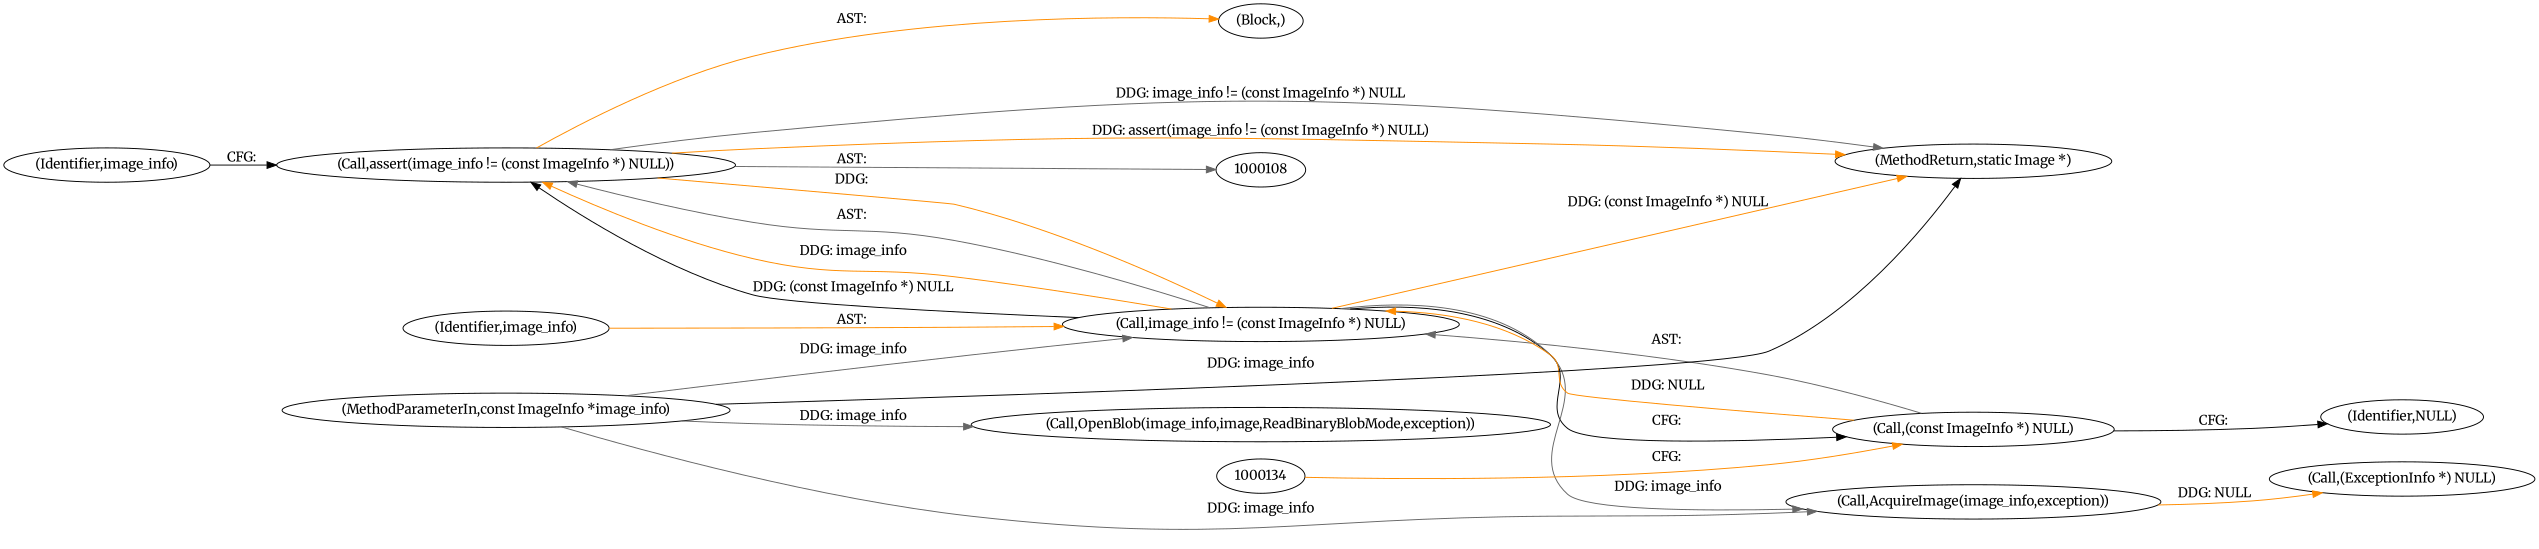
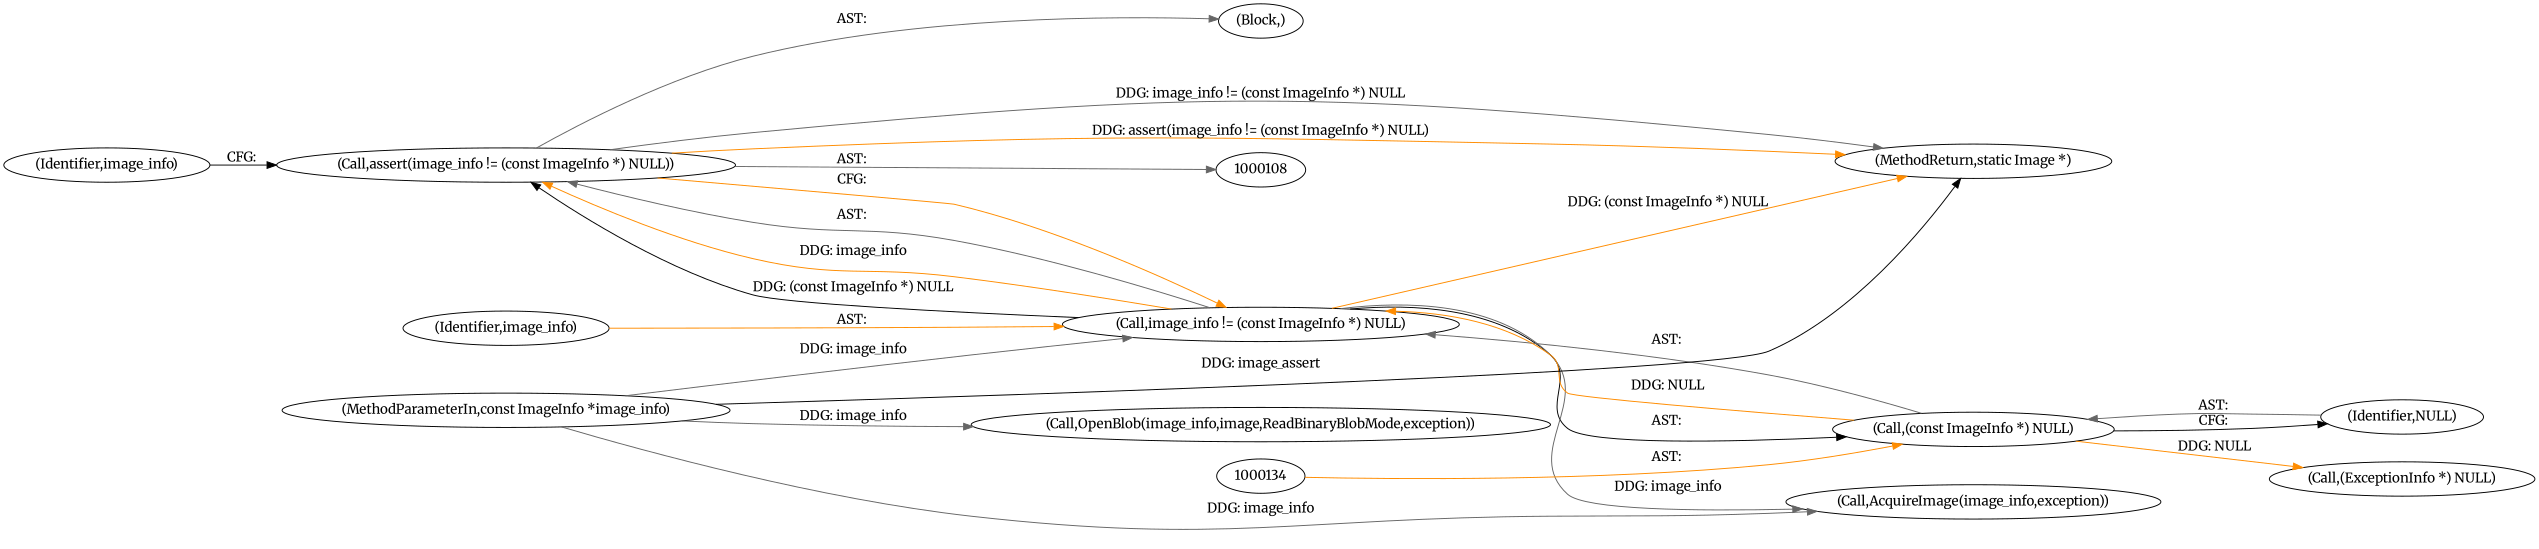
edge "(Call,assert(image_info != (const ImageInfo *) NULL))" -> "(Block,)": color darkorange -> gray40
edge "(Call,assert(image_info != (const ImageInfo *) NULL))" -> "(Call,image_info != (const ImageInfo *) NULL)": label "DDG: " -> "CFG: "
edge "(MethodParameterIn,const ImageInfo *image_info)" -> "(MethodReturn,static Image *)": label "DDG: image_info" -> "DDG: image_assert"
edge "(Identifier,NULL)" -> "(Call,(const ImageInfo *) NULL)": added, label "AST:"
edge "(Call,image_info != (const ImageInfo *) NULL)" -> "(Call,(const ImageInfo *) NULL)": label "CFG: " -> "AST: "
edge "1000134" -> "(Call,(const ImageInfo *) NULL)": label "CFG: " -> "AST: "
edge "(Call,AcquireImage(image_info,exception))" -> "(Call,(ExceptionInfo *) NULL)": now "(Call,(const ImageInfo *) NULL)" -> "(Call,(ExceptionInfo *) NULL)"
